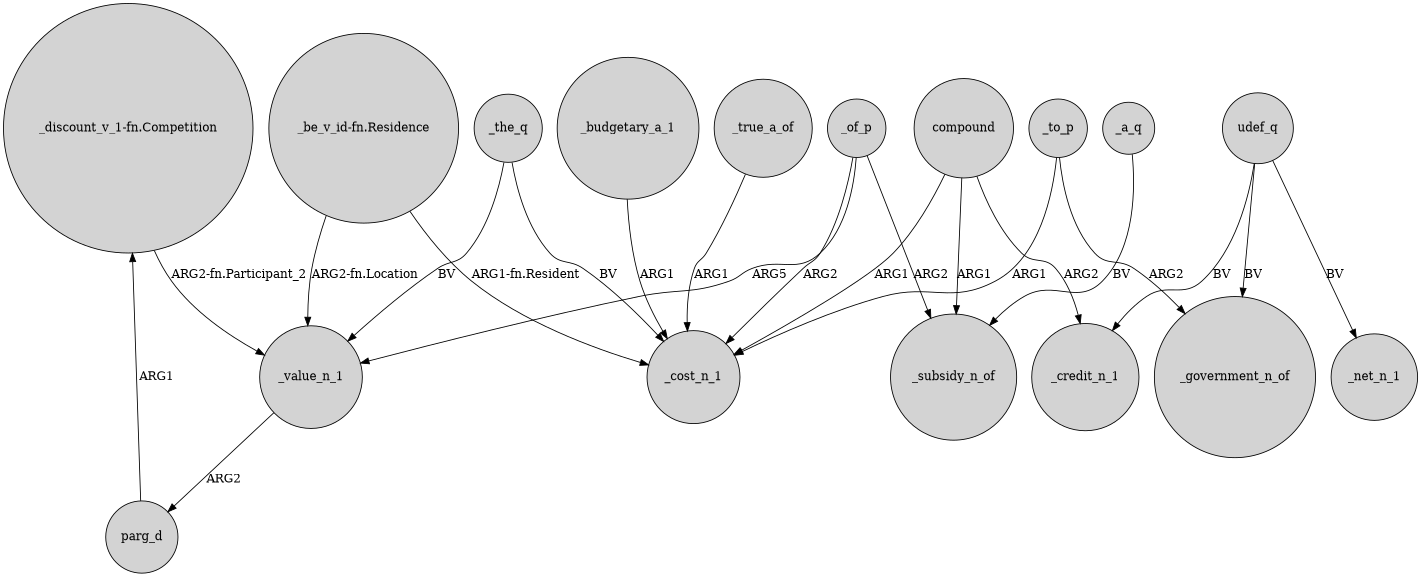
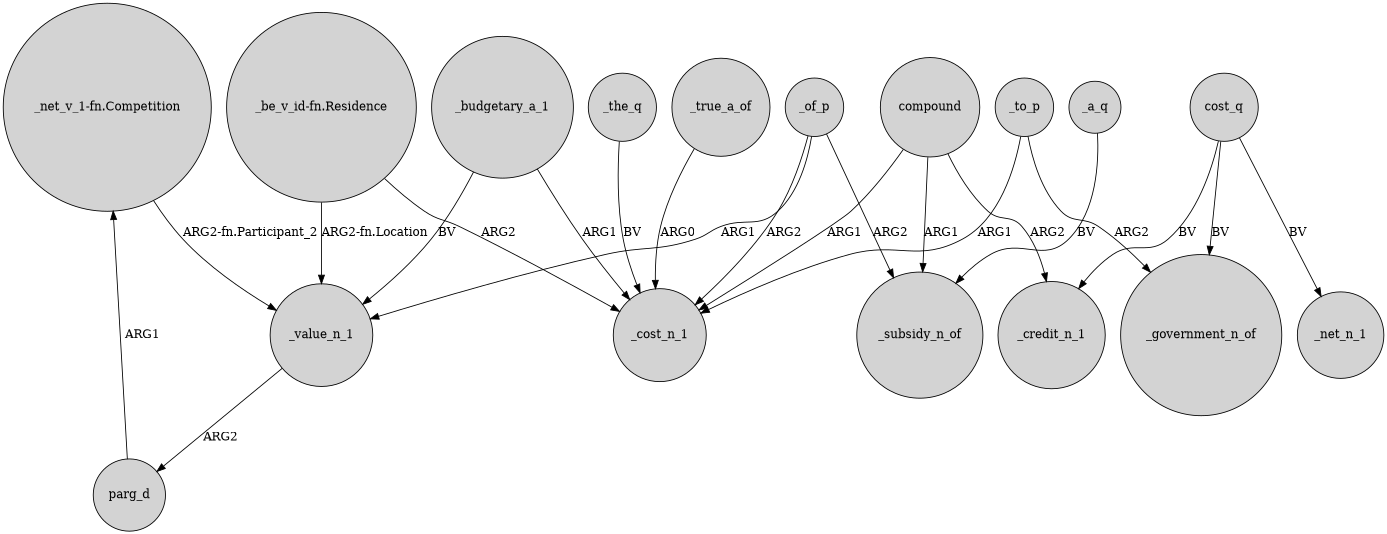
node "_discount_v_1-fn.Competition": label "_discount_v_1-fn.Competition" -> "_net_v_1-fn.Competition"
node "udef_q": label "udef_q" -> "cost_q"
edge "_the_q" -> "_value_n_1": now "_budgetary_a_1" -> "_value_n_1"
edge "_be_v_id-fn.Residence" -> "_cost_n_1": label "ARG1-fn.Resident" -> "ARG2"
edge "_true_a_of" -> "_cost_n_1": label "ARG1" -> "ARG0"
edge "_of_p" -> "_value_n_1": label "ARG5" -> "ARG1"
